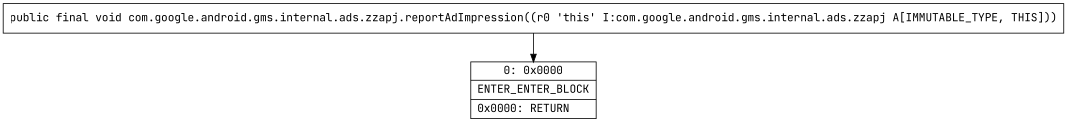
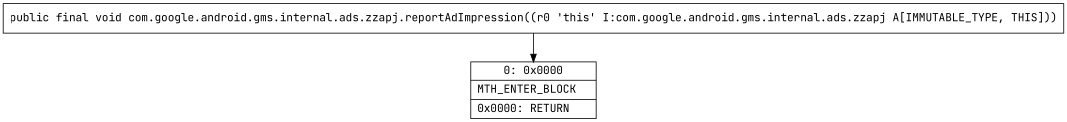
node "0: 0x0000": text "ENTER_ENTER_BLOCK" -> "MTH_ENTER_BLOCK"
